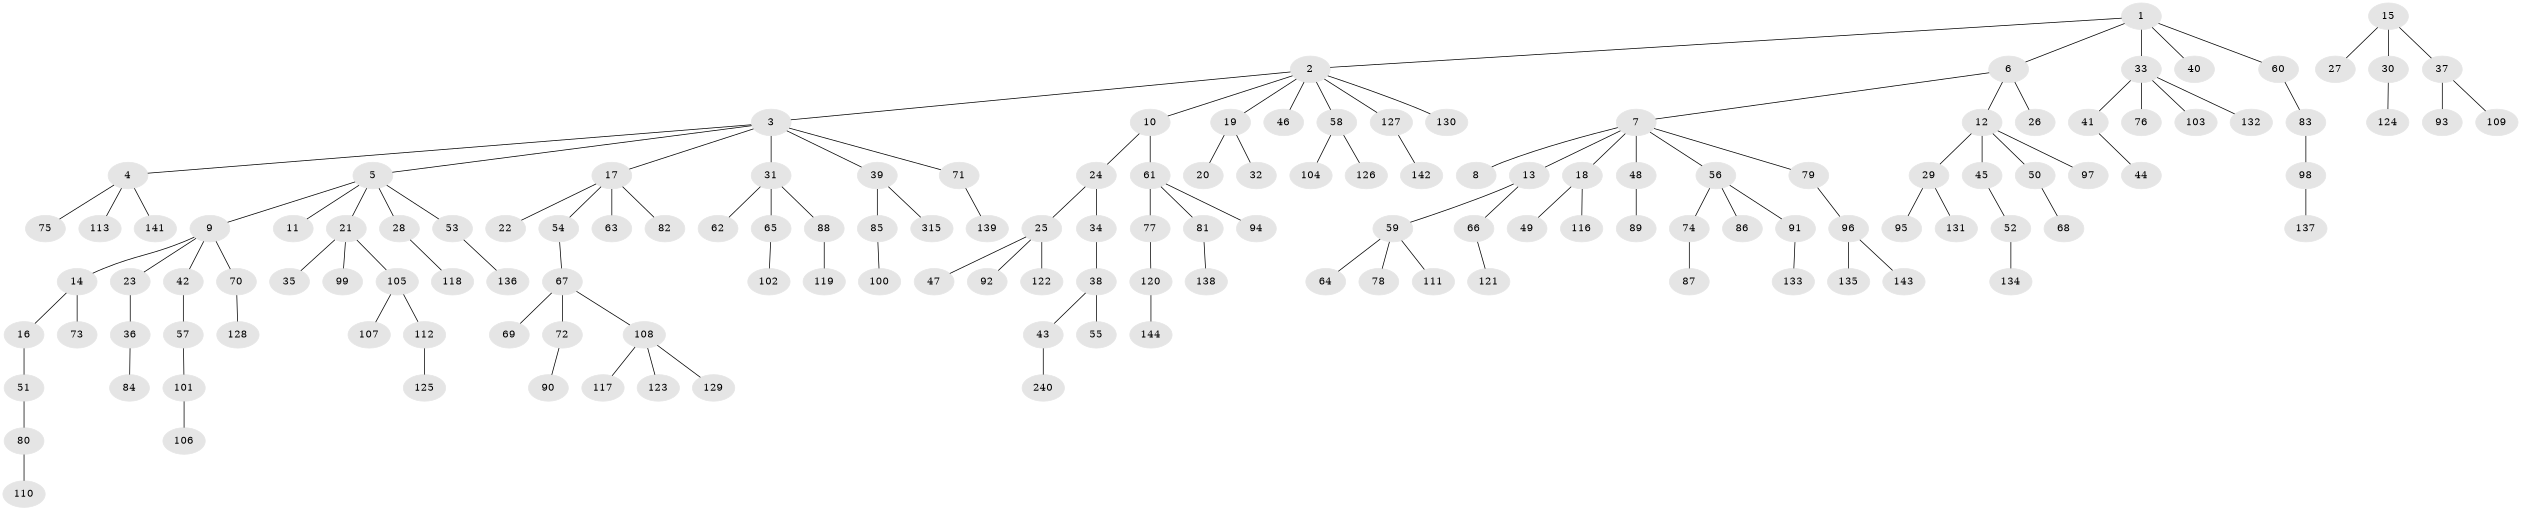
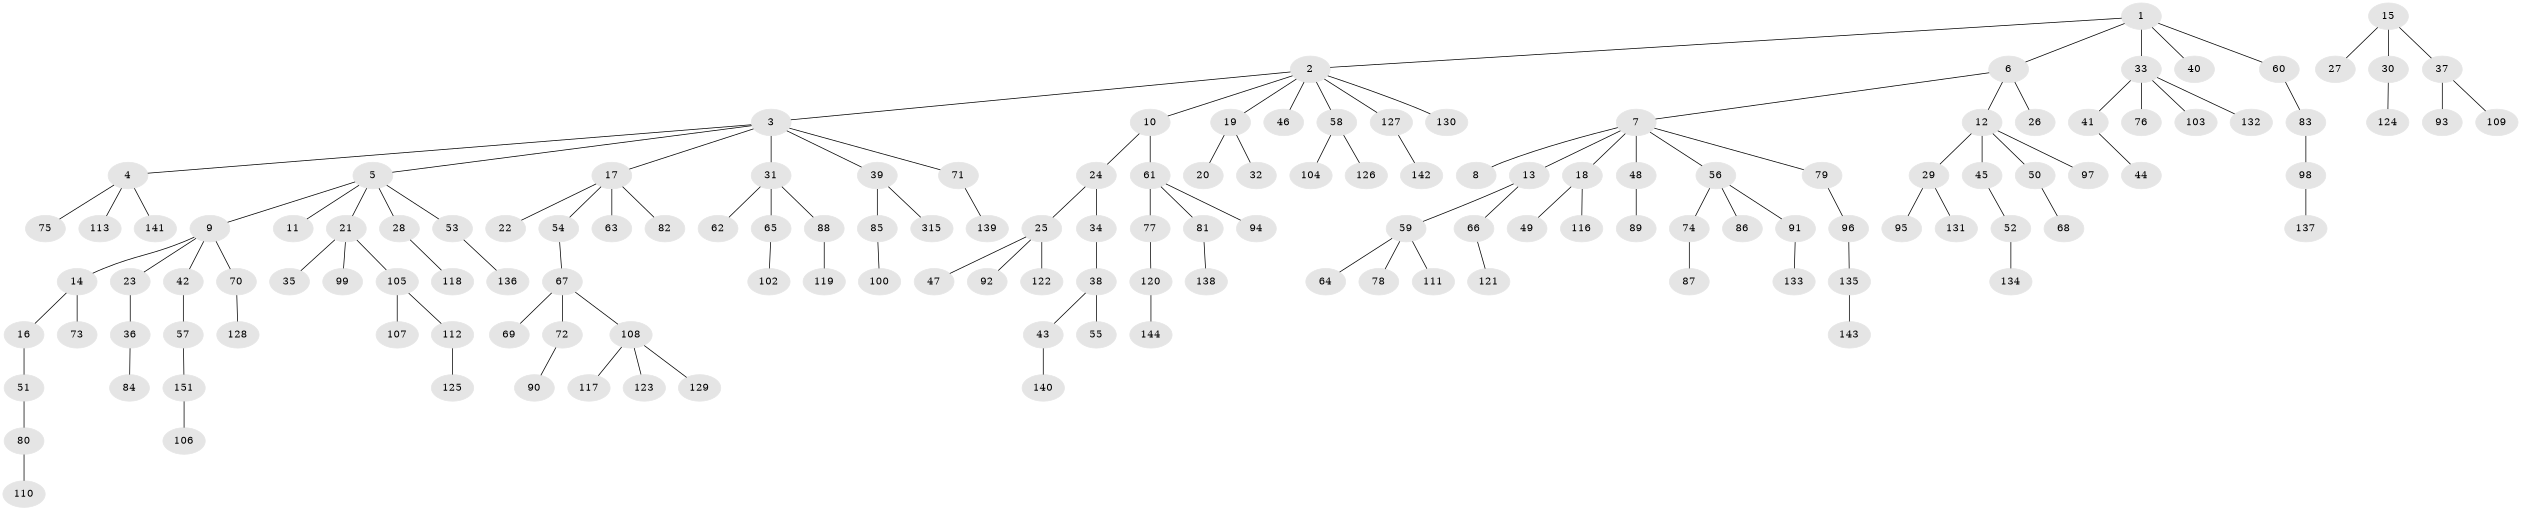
edge "96" -- "143": now "135" -- "143"
node "101": label "101" -> "151"
node "240": label "240" -> "140"
